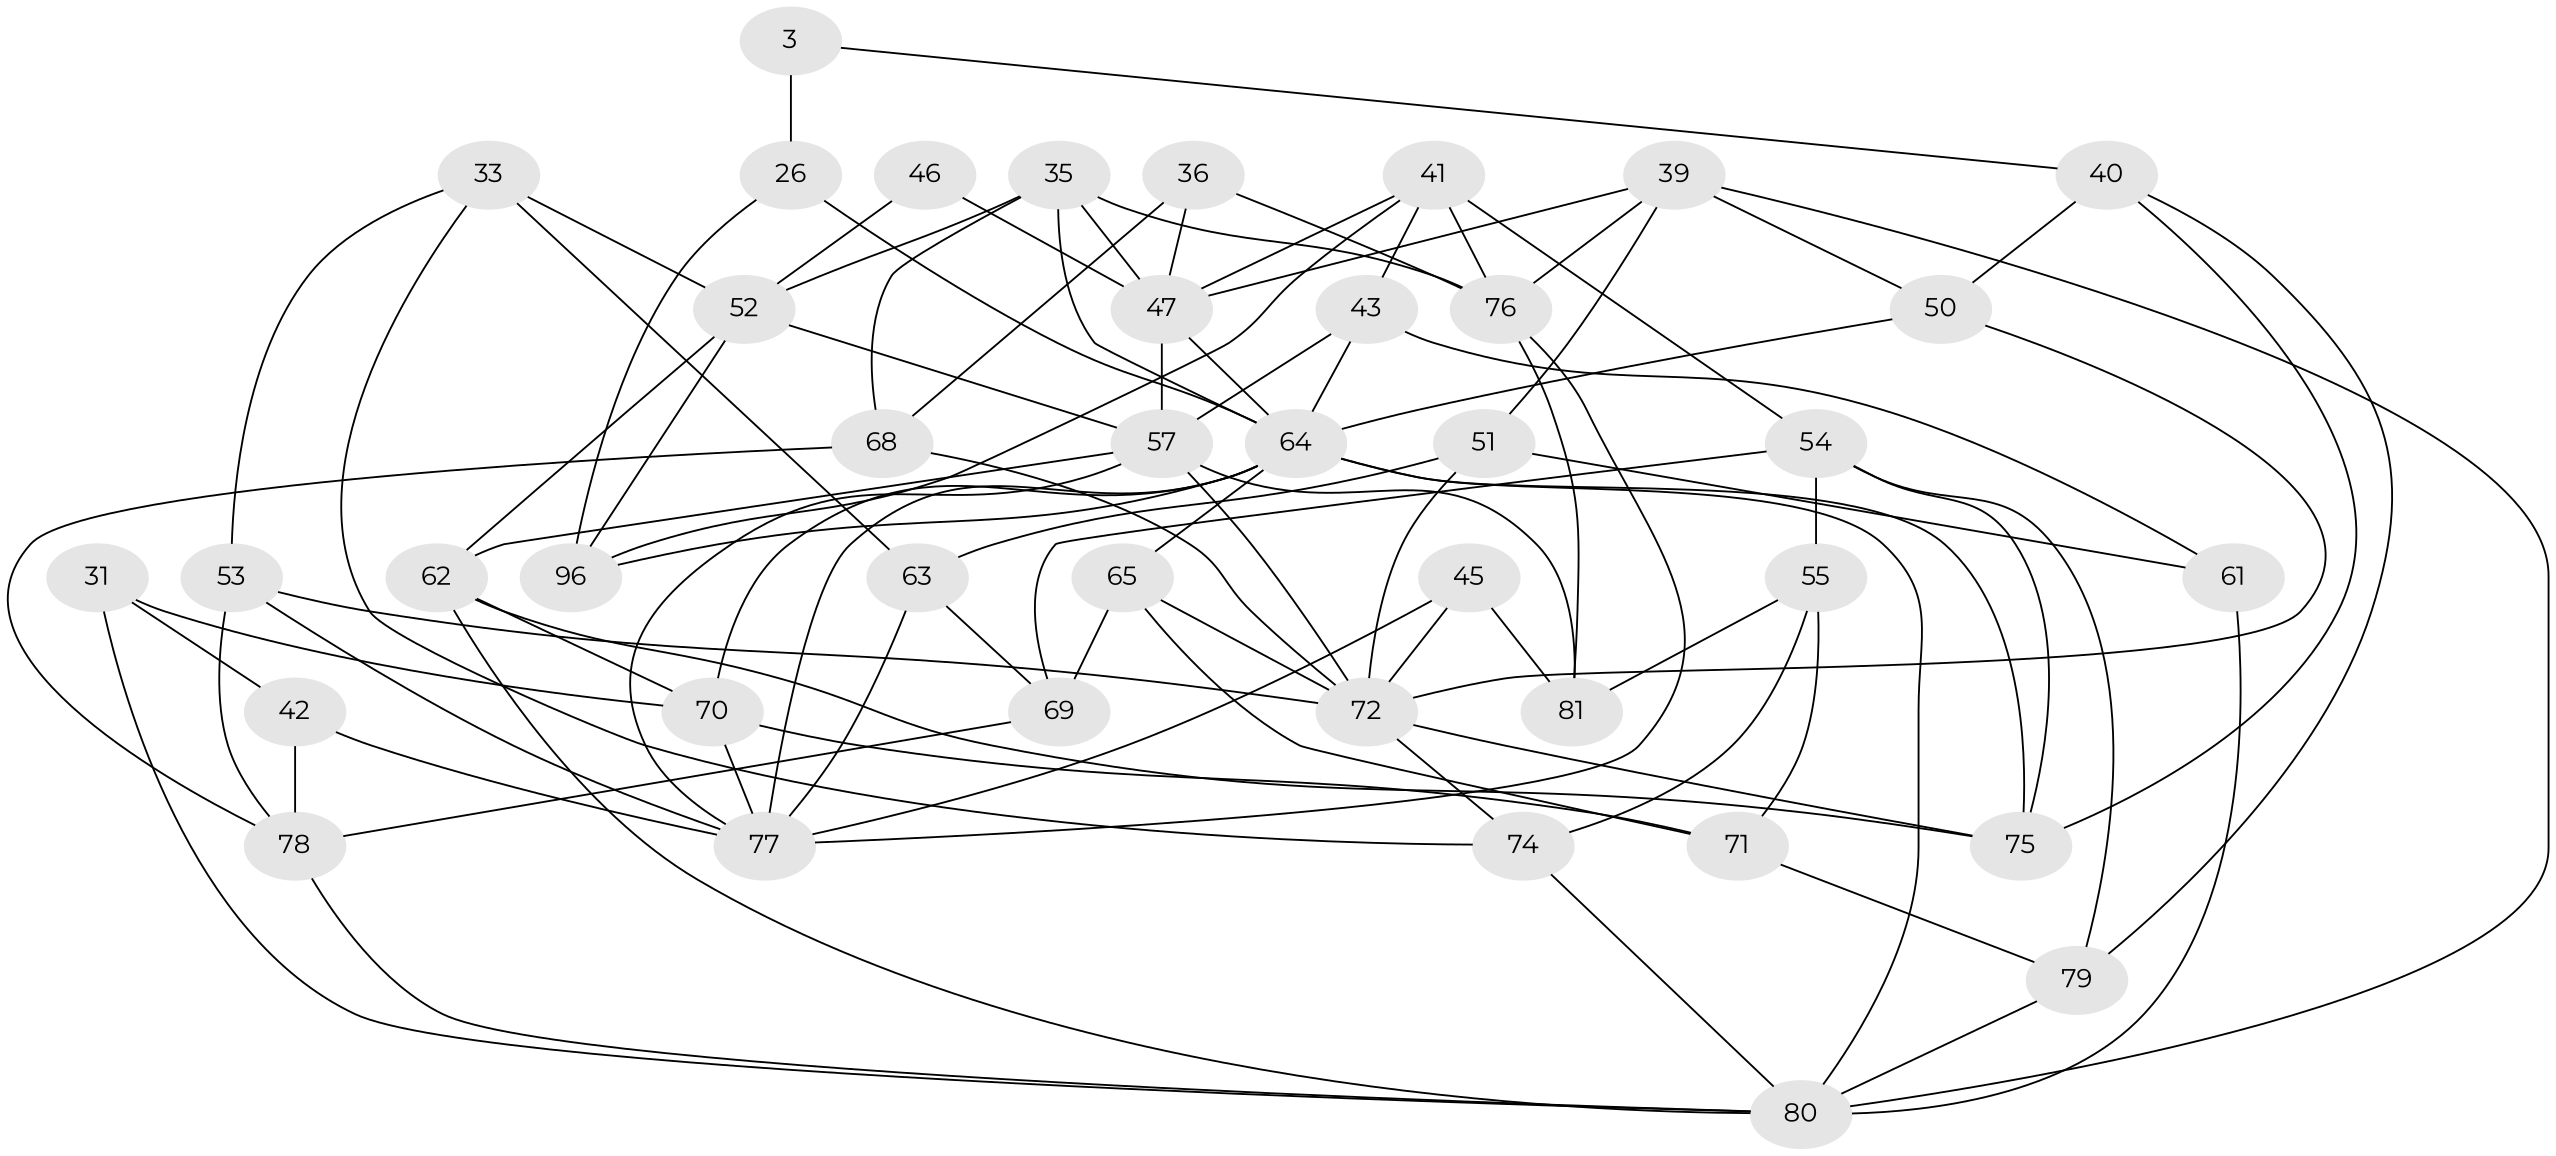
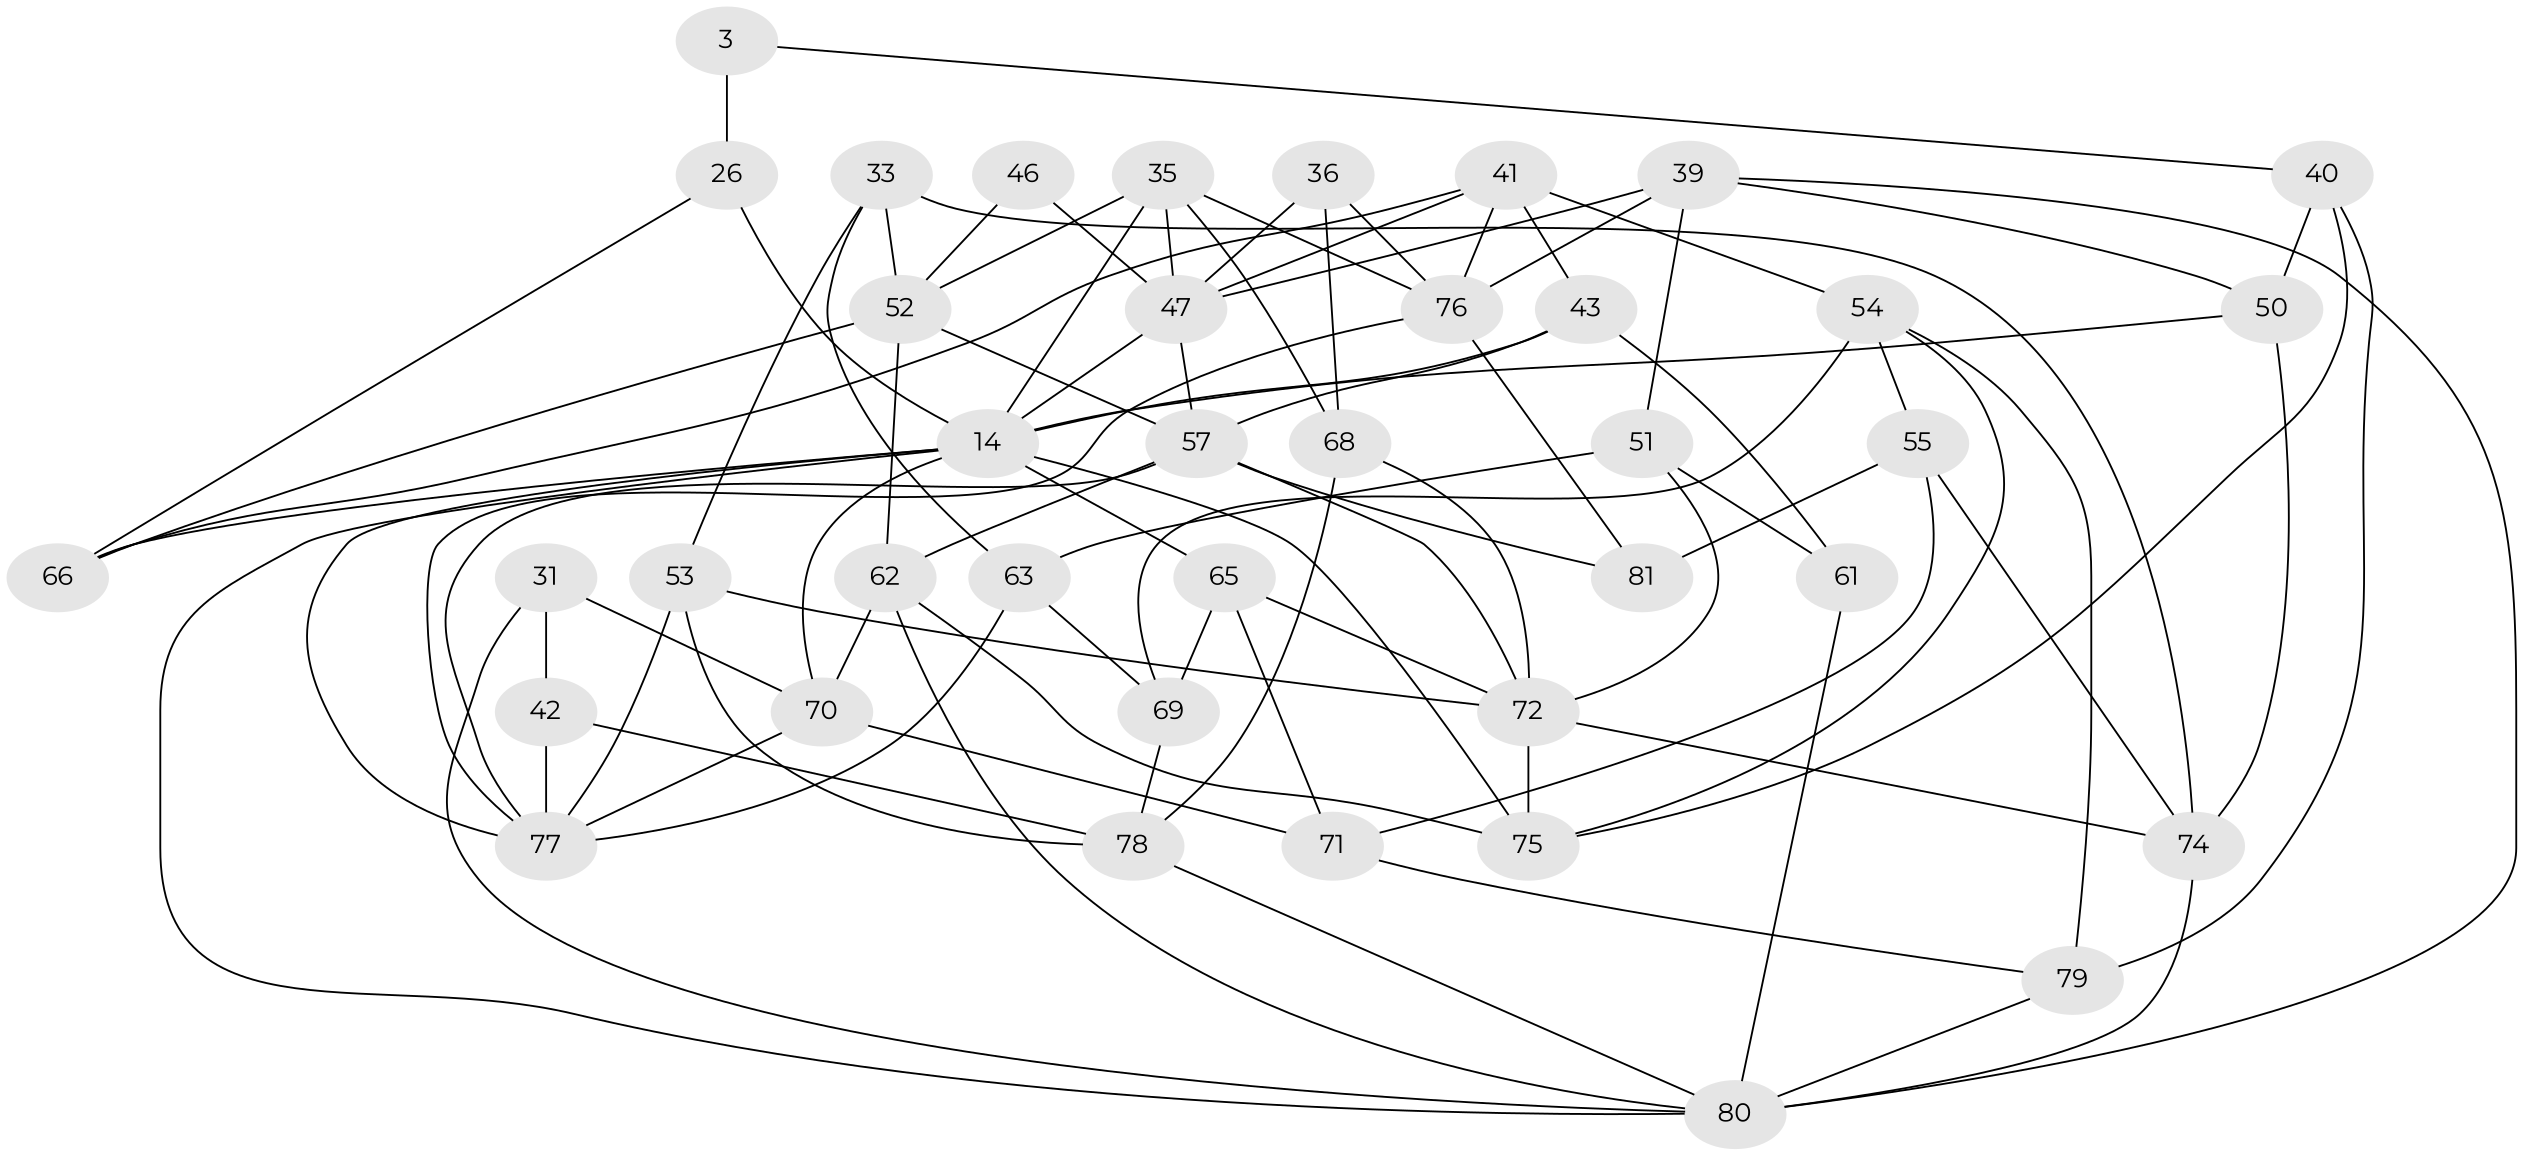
node "64": label "64" -> "14"
node "96": label "96" -> "66"
node "45": removed
edge "50" -- "72": now "50" -- "74"
